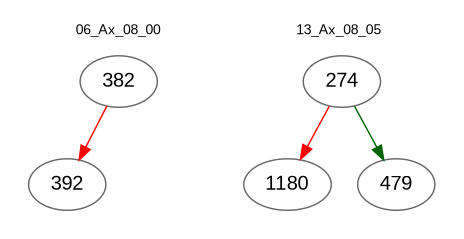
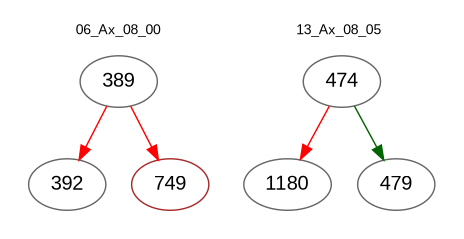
node "382": label "382" -> "389"
node "274": label "274" -> "474"
node "749": added
